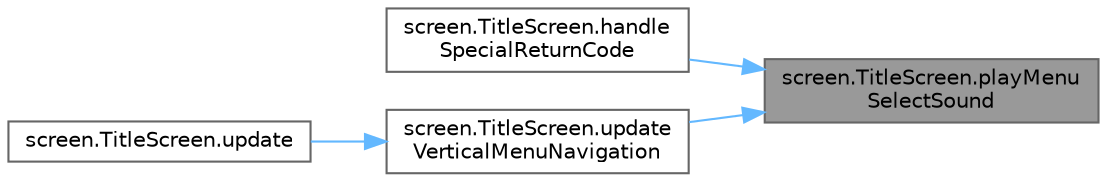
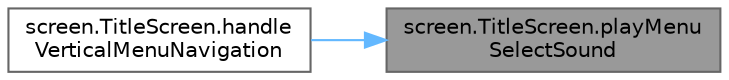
node "screen.TitleScreen.handle SpecialReturnCode": removed
node "screen.TitleScreen.update": removed
node "screen.TitleScreen.update VerticalMenuNavigation": label "screen.TitleScreen.update VerticalMenuNavigation" -> "screen.TitleScreen.handle VerticalMenuNavigation"
